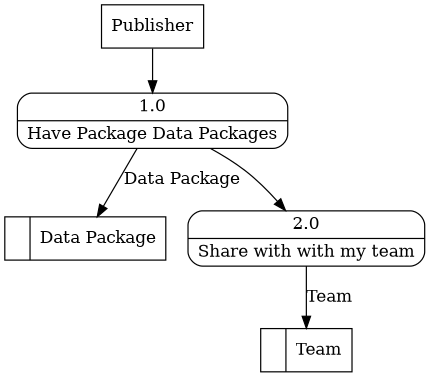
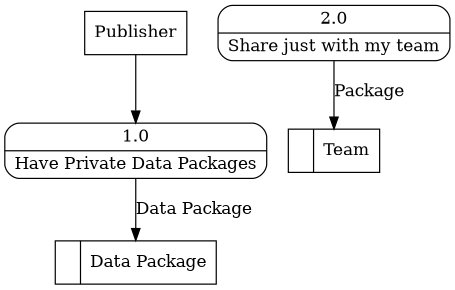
node "1.0": text "Have Package Data Packages" -> "Have Private Data Packages"
edge "1.0" -> "2.0": removed
node "2.0": text "Share with with my team" -> "Share just with my team"
edge "2.0" -> "Team": label "Team" -> "Package"
